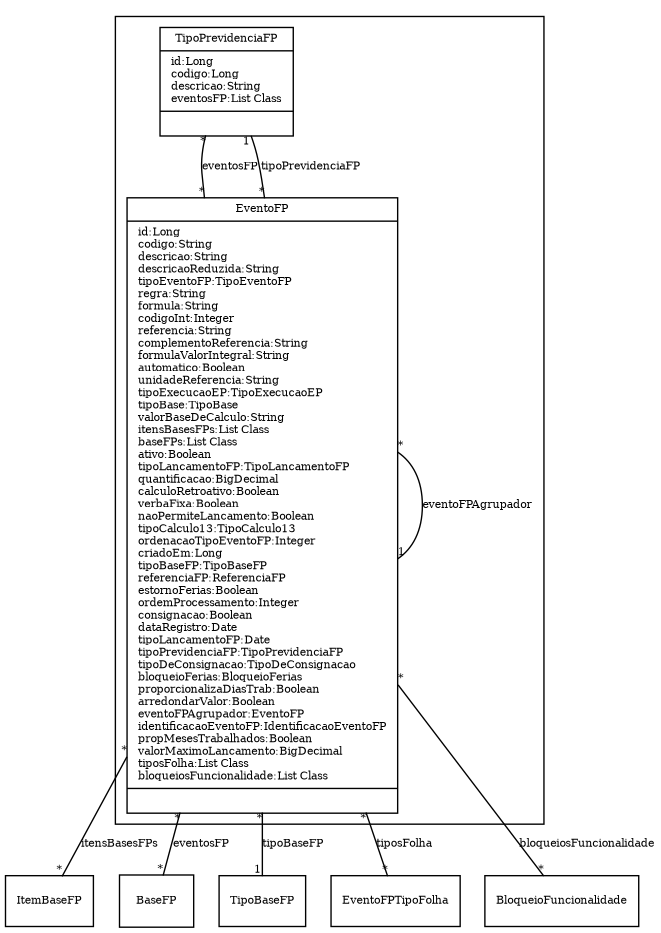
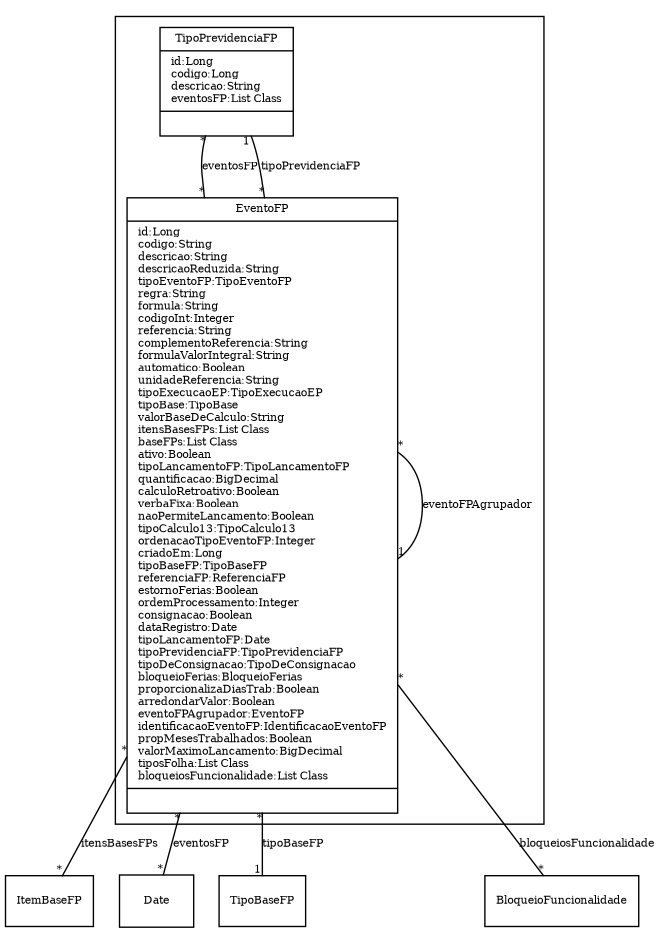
node "BaseFP": label "BaseFP" -> "Date"
node "EventoFPTipoFolha": removed
